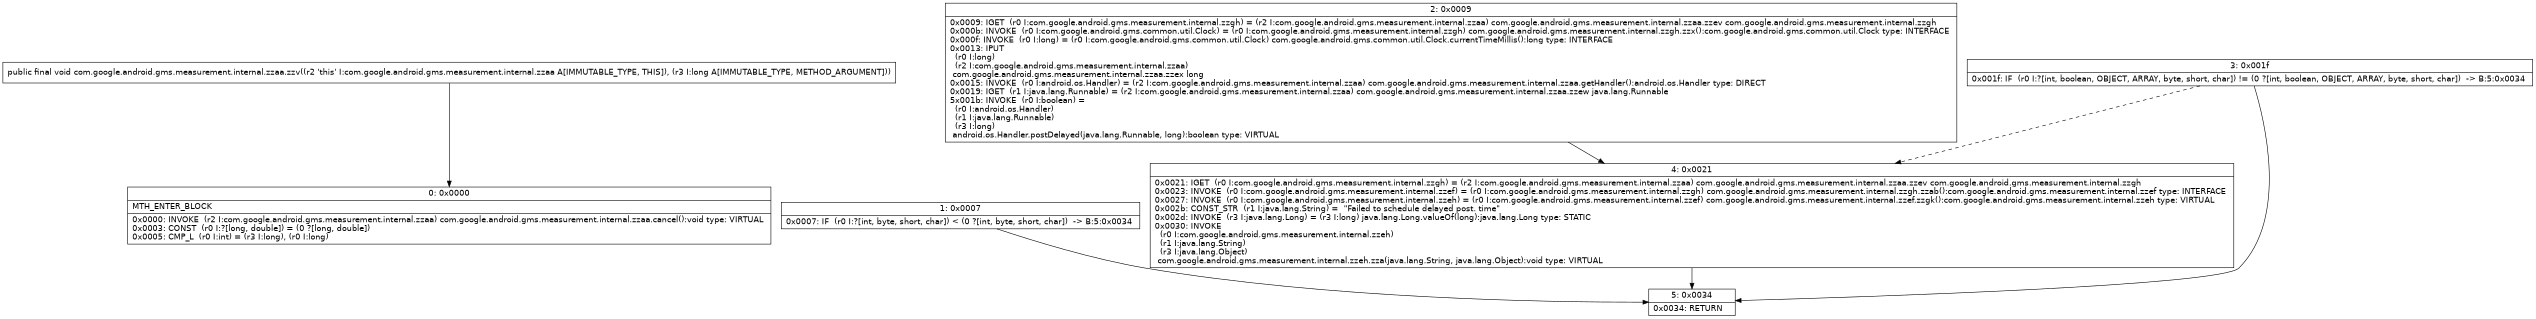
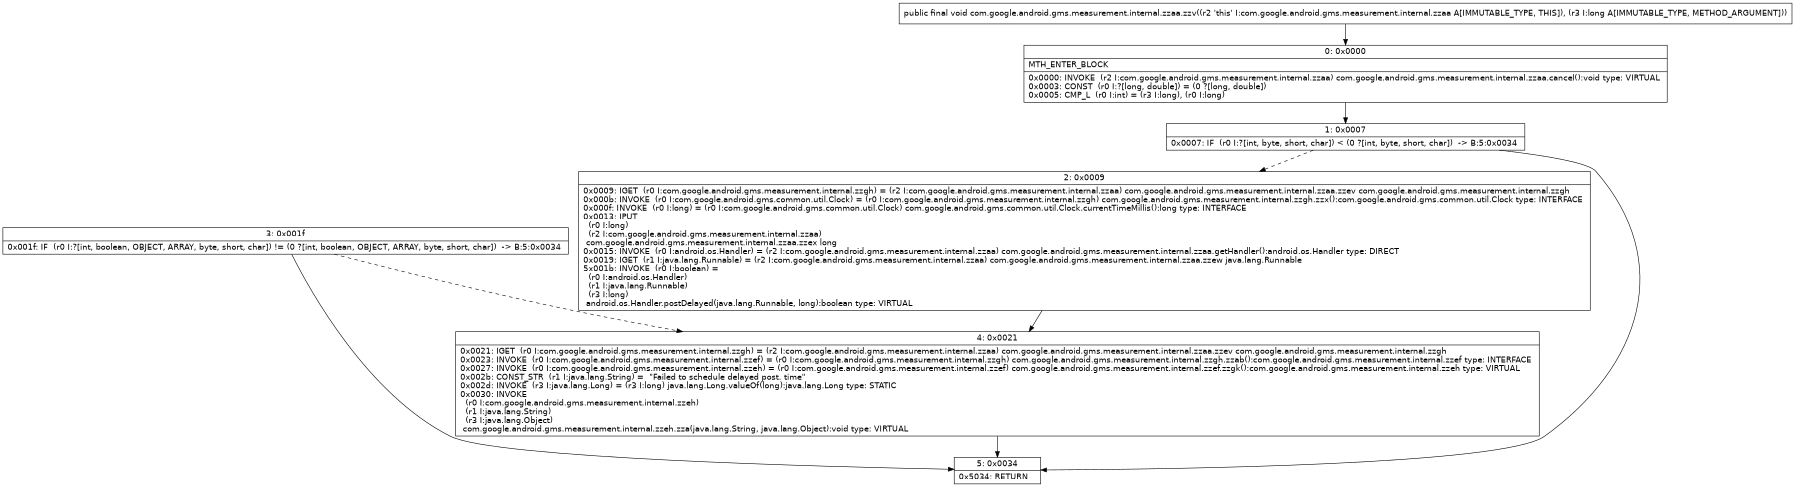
edge "0: 0x0000" -> "1: 0x0007": added
edge "1: 0x0007" -> "2: 0x0009": added
node "5: 0x0034": text "0x0034: RETURN" -> "0x5034: RETURN"
